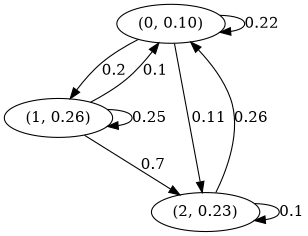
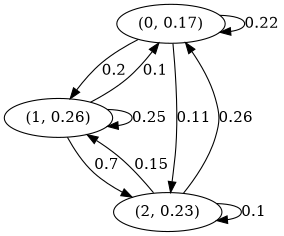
node "(0, 0.10)": label "(0, 0.10)" -> "(0, 0.17)"
edge "(2, 0.23)" -> "(1, 0.26)": added, label "0.15"
